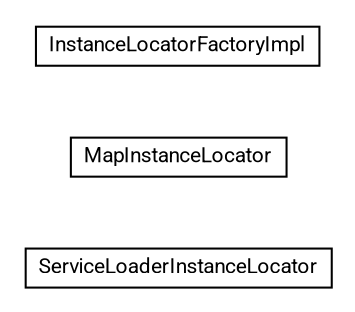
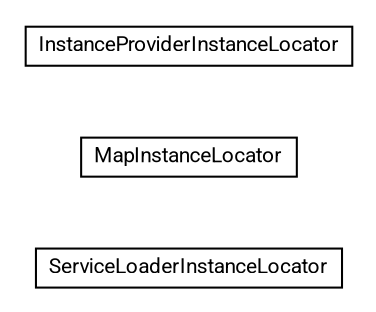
node "InstanceLocatorFactoryImpl": removed
node "InstanceProviderInstanceLocator": added
